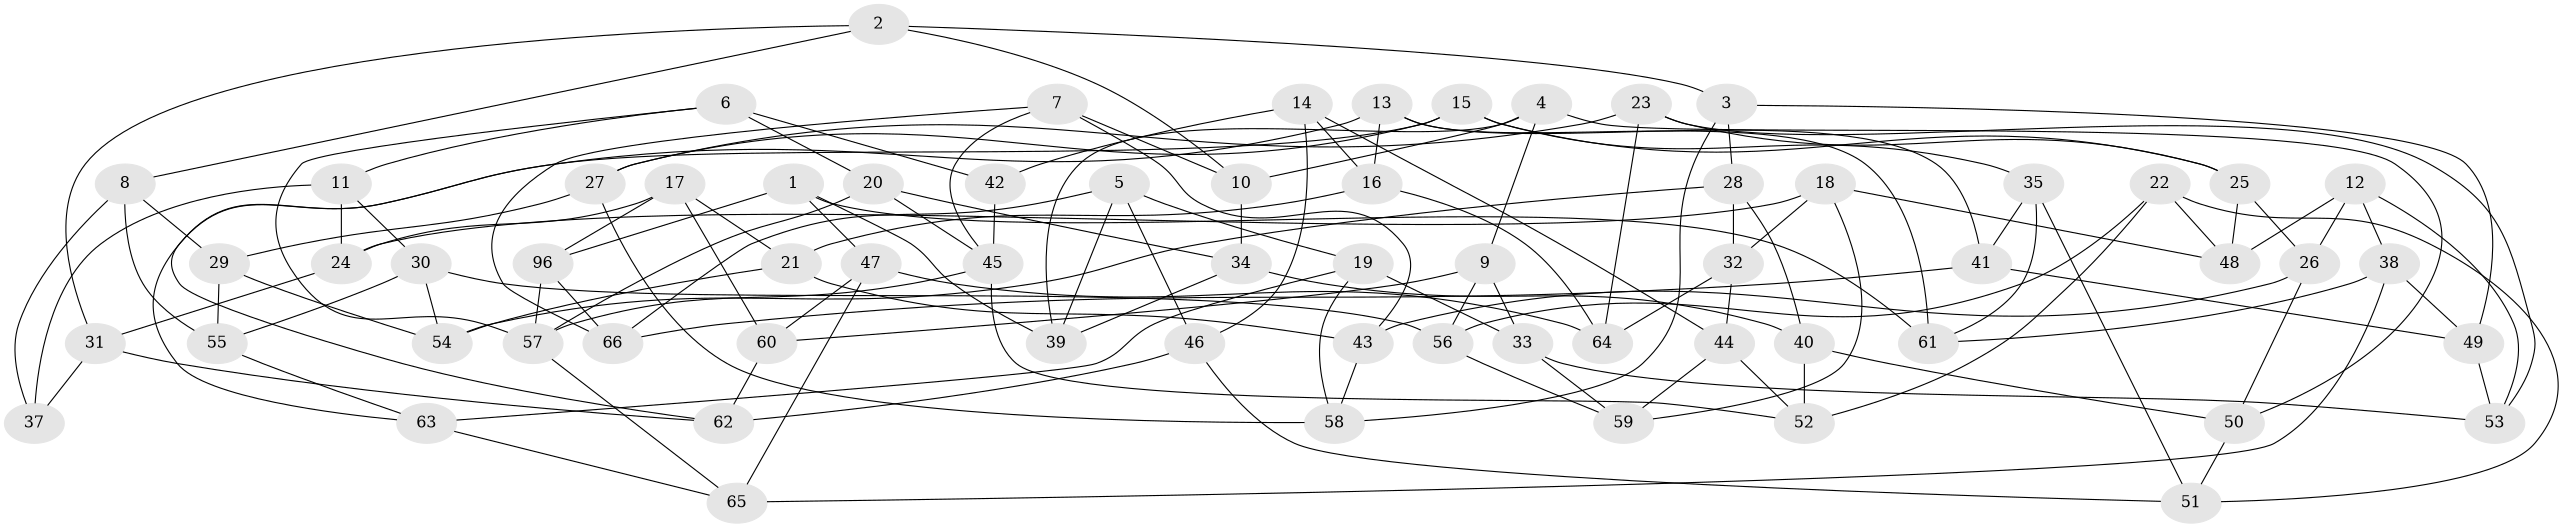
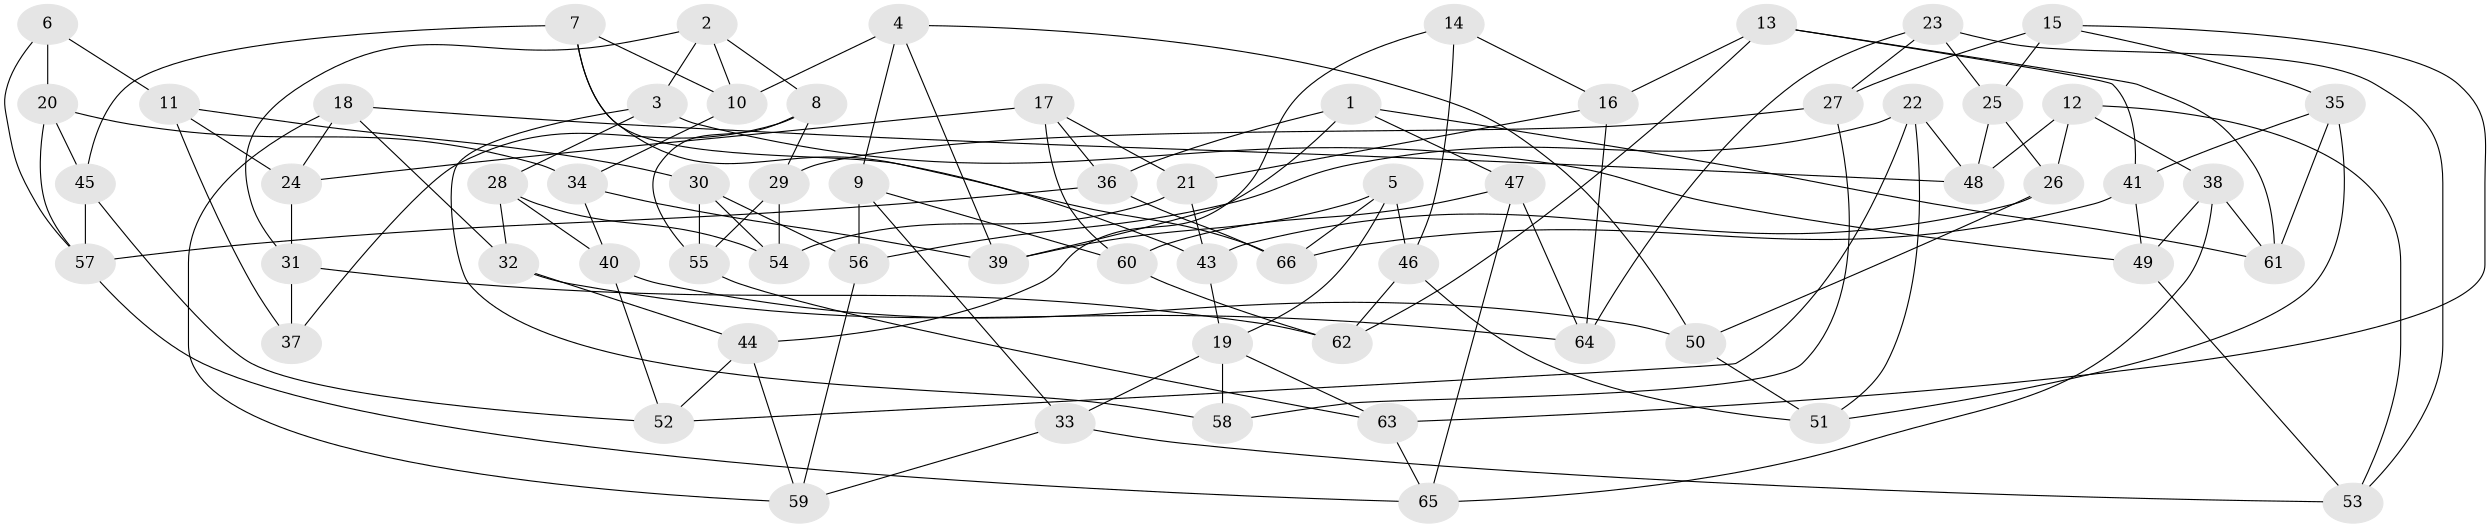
node "42": removed
node "96": label "96" -> "36"
edge "43" -- "58": now "43" -- "19"
